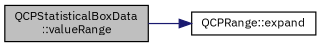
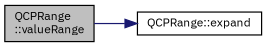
node "QCPStatisticalBoxData ::valueRange": label "QCPStatisticalBoxData ::valueRange" -> "QCPRange ::valueRange"
